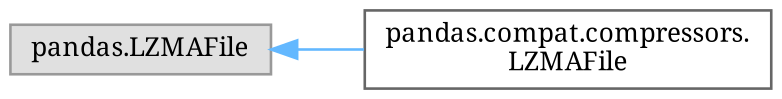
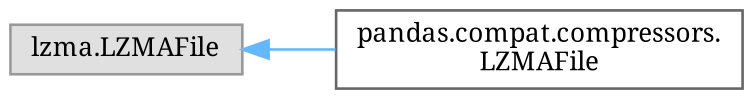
node "pandas.LZMAFile": label "pandas.LZMAFile" -> "lzma.LZMAFile"
